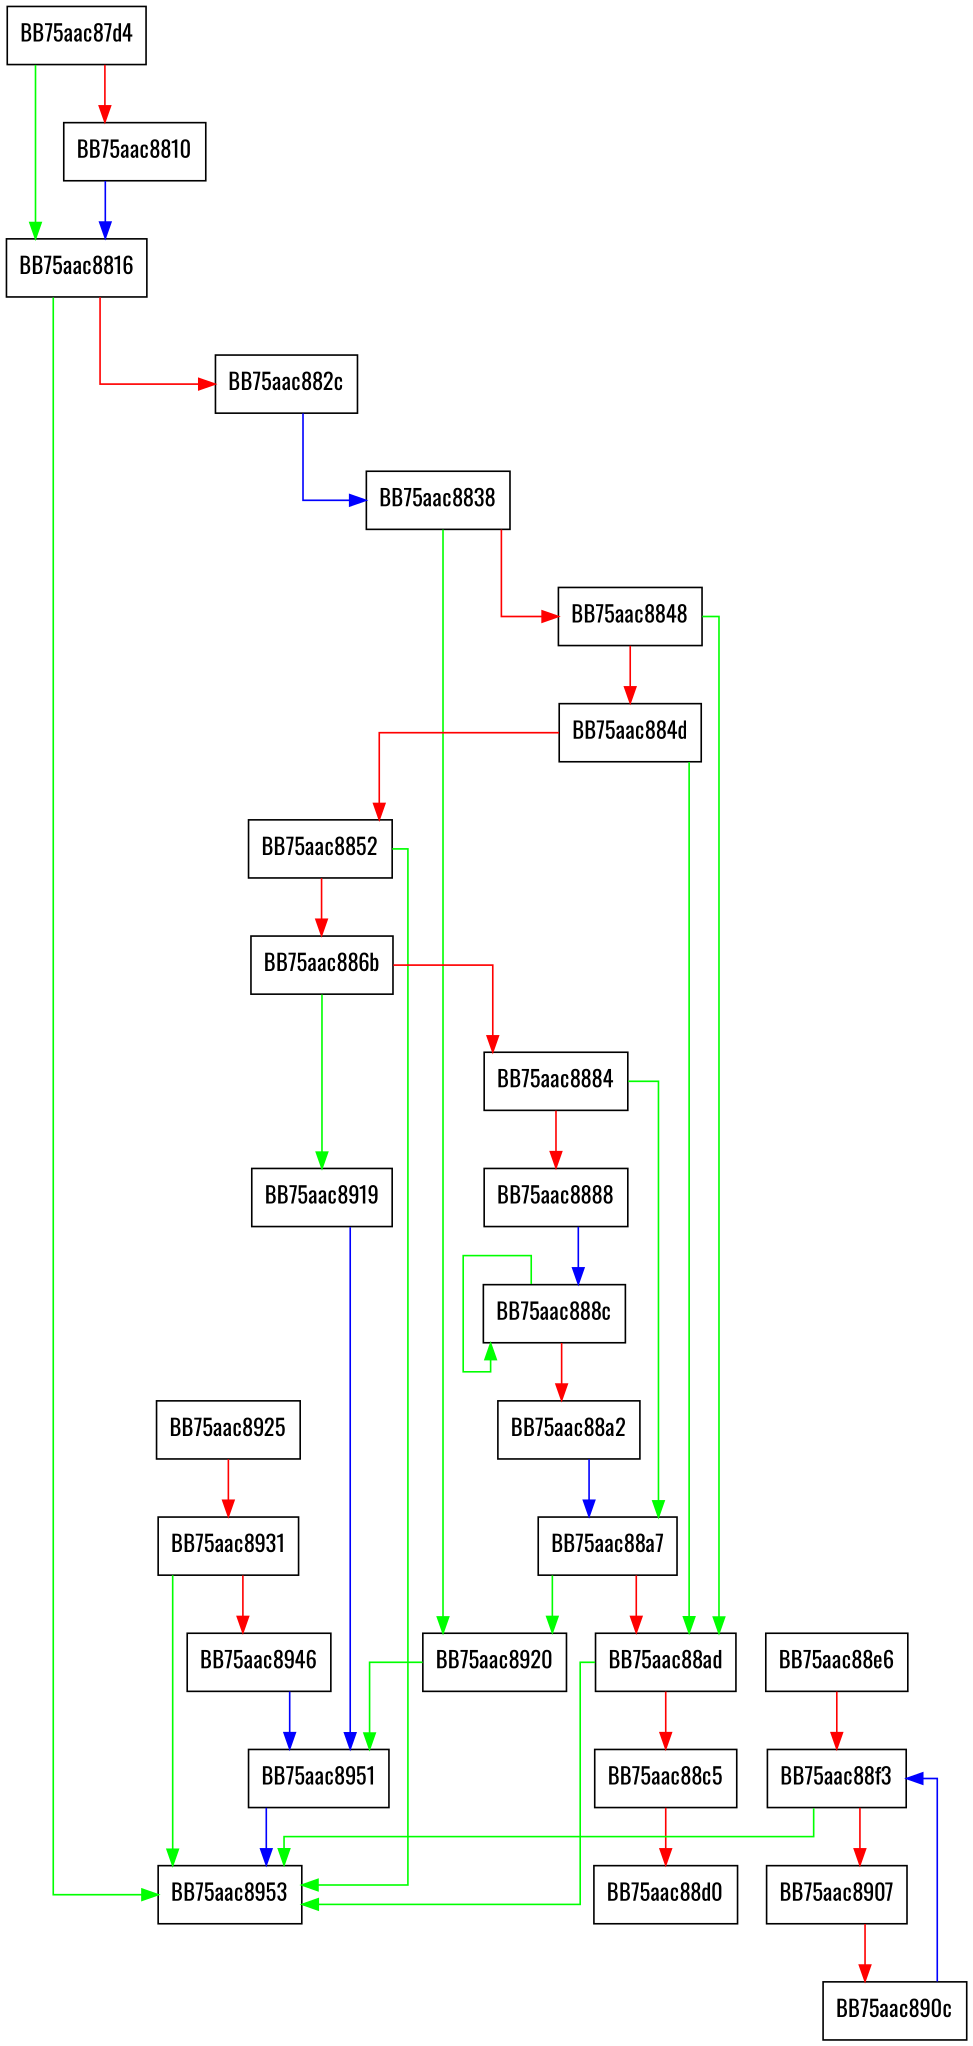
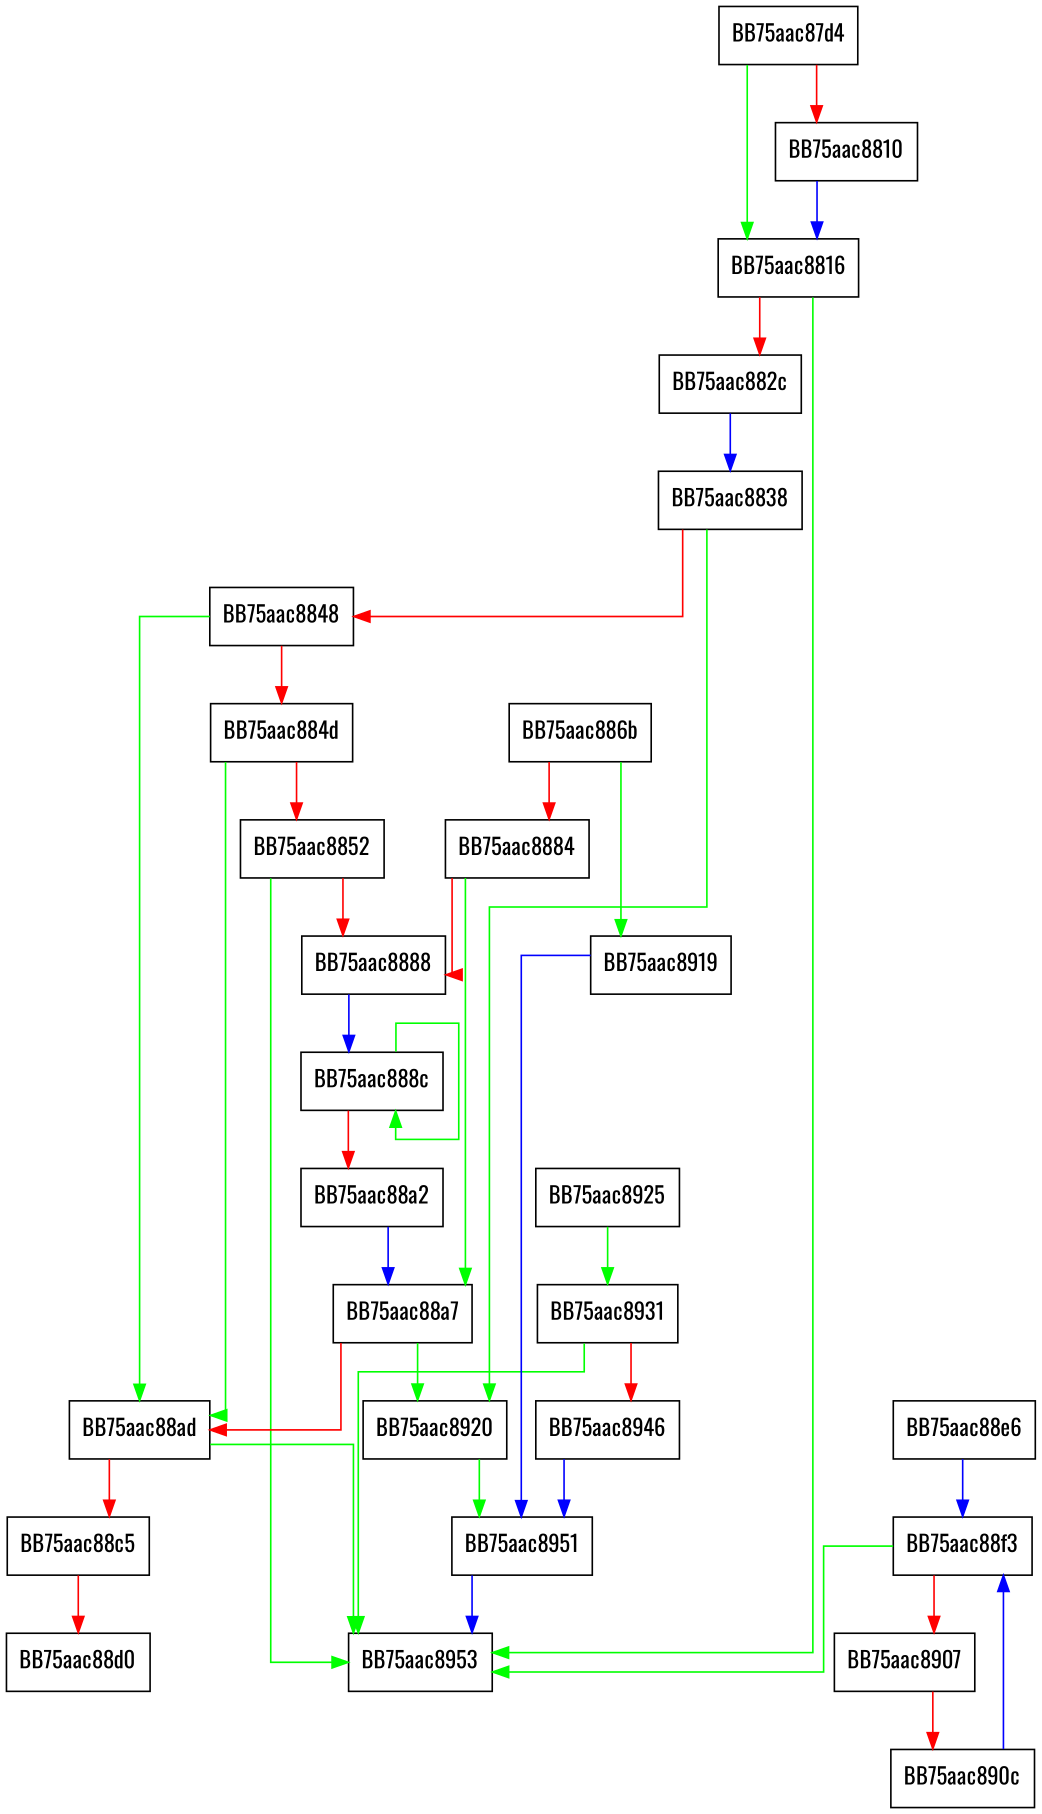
edge "BB75aac8852" -> "BB75aac886b": now "BB75aac8852" -> "BB75aac8888"
edge "BB75aac8925" -> "BB75aac8931": color red -> green
edge "BB75aac88e6" -> "BB75aac88f3": color red -> blue
